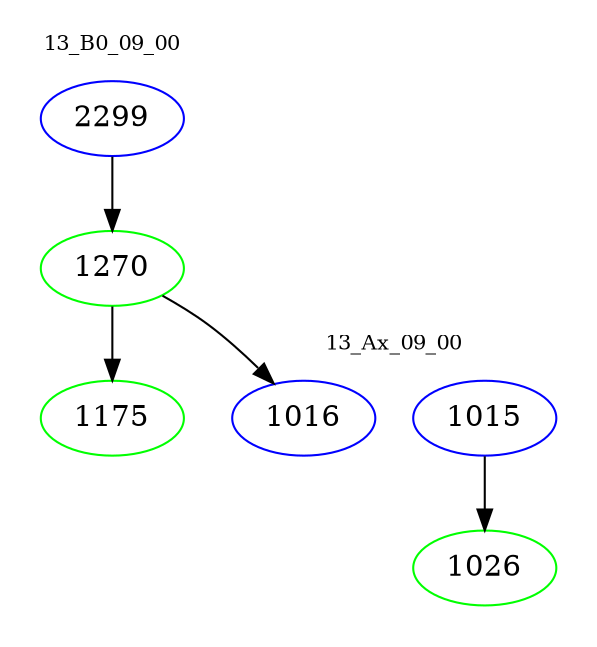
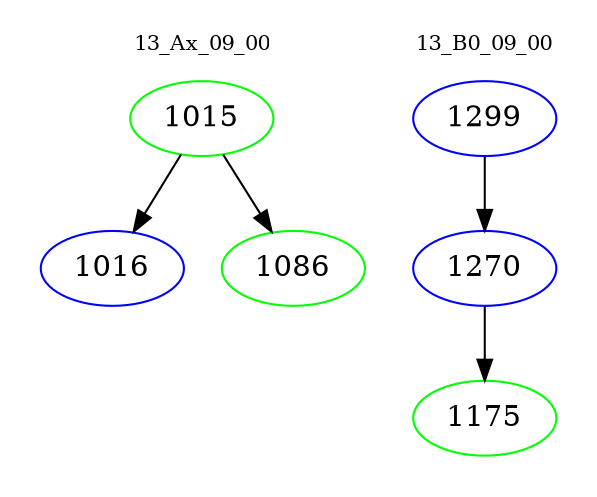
node "2299": label "2299" -> "1299"
node "1270": color green -> blue
edge "1270" -> "1016": now "1015" -> "1016"
node "1015": color blue -> green
node "1026": label "1026" -> "1086"
